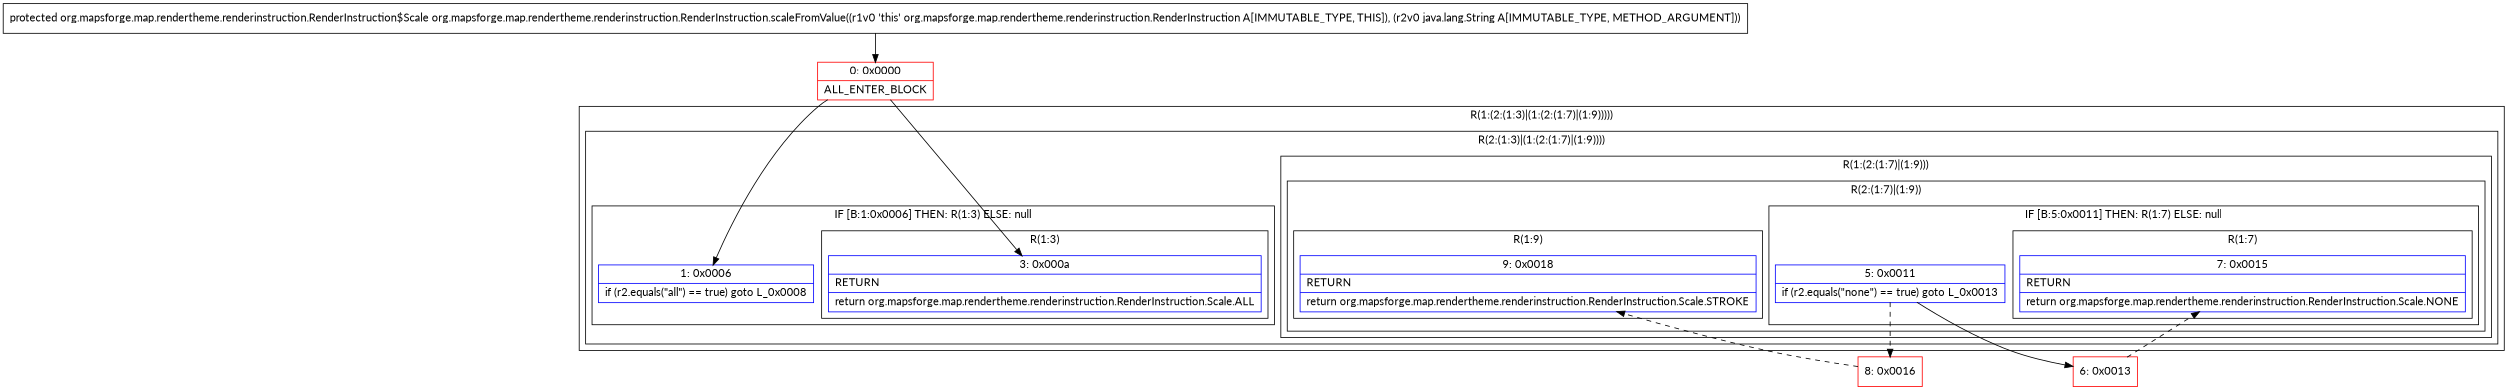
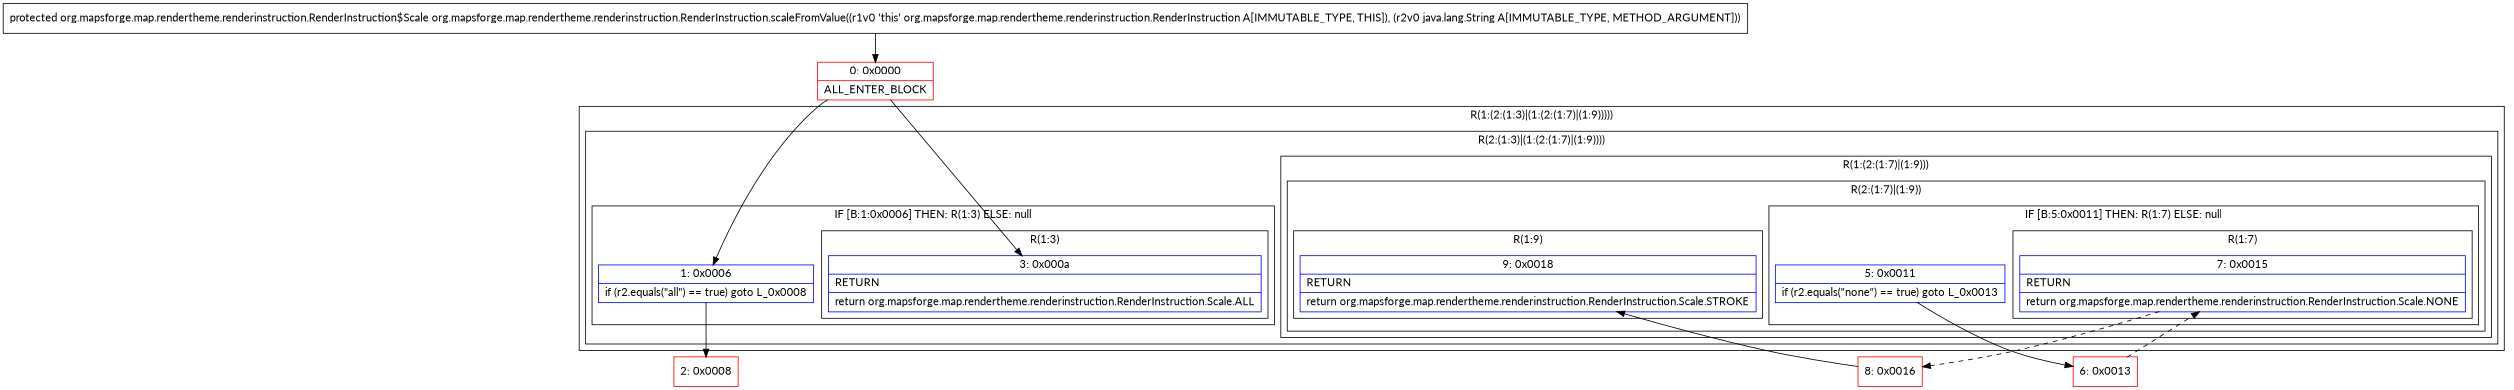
edge "5: 0x0011" -> "8: 0x0016": now "7: 0x0015" -> "8: 0x0016"
edge "8: 0x0016" -> "9: 0x0018": style dashed -> solid
node "2: 0x0008": added
